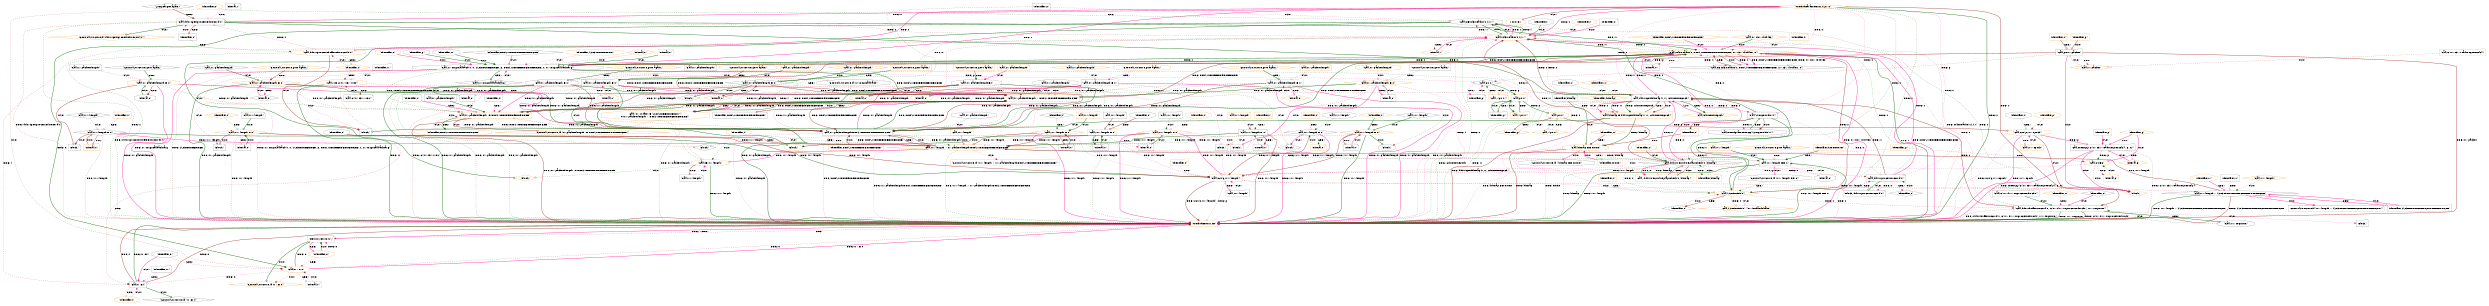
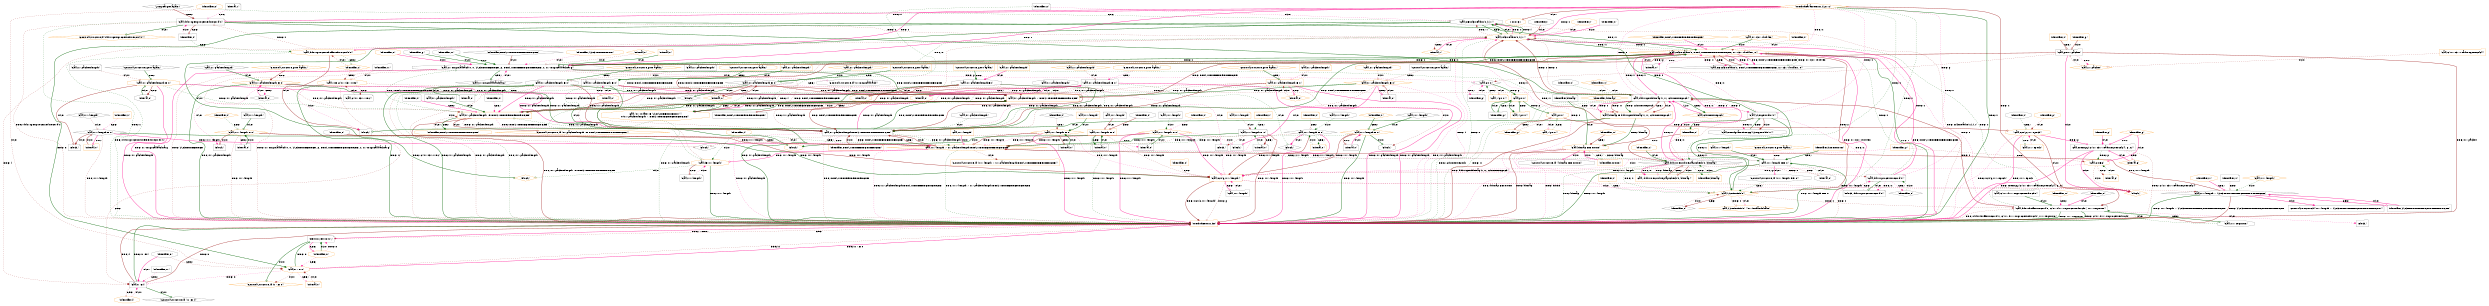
edge "(Call,n=ssl3_read_n(s,i,i,1))" -> "(Call,ssl3_read_n(s,i,i,1))": label "MAX: " -> "CFG: "
edge "(Call,dtls1_process_record(s))" -> "(Call,dtls1_get_bitmap(s, rr, &is_next_epoch))": removed, label "DDG: s"
